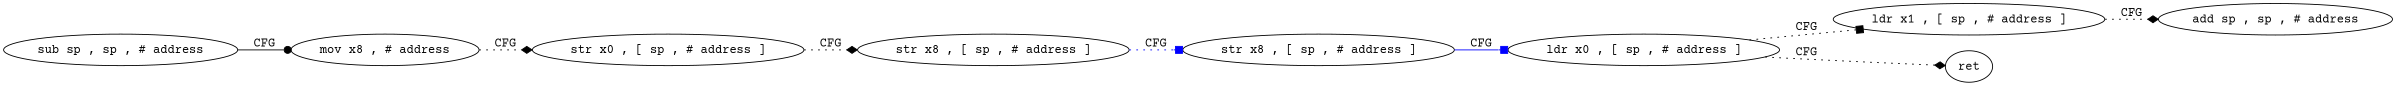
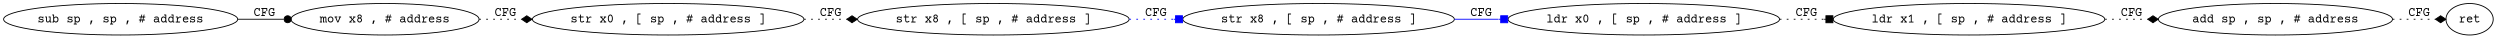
edge "ldr x0 , [ sp , # address ]" -> "ret": now "add sp , sp , # address" -> "ret"
